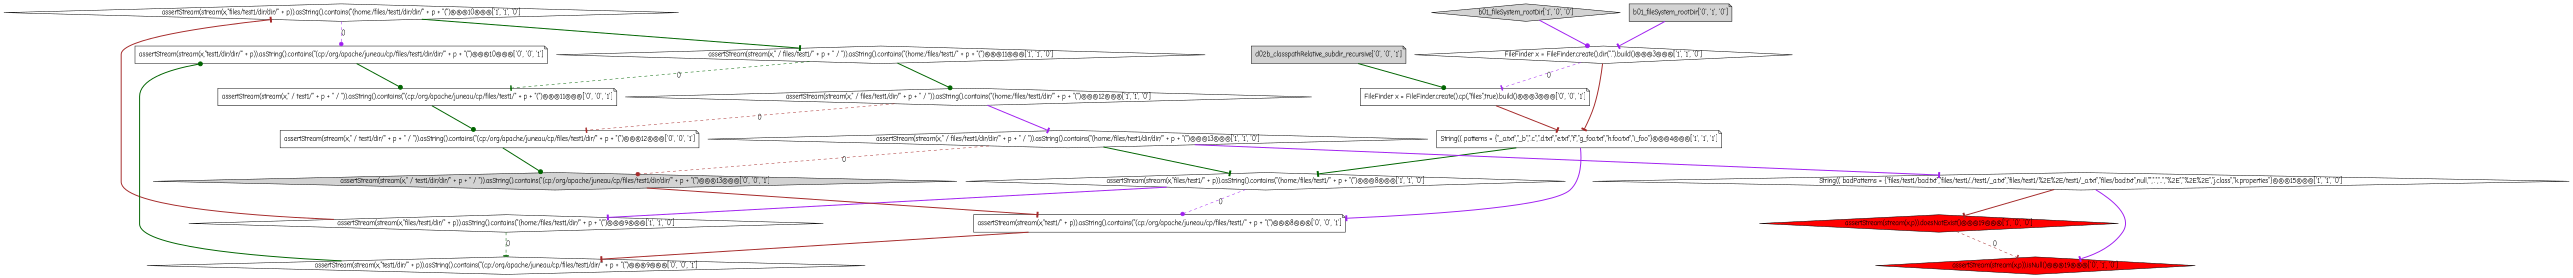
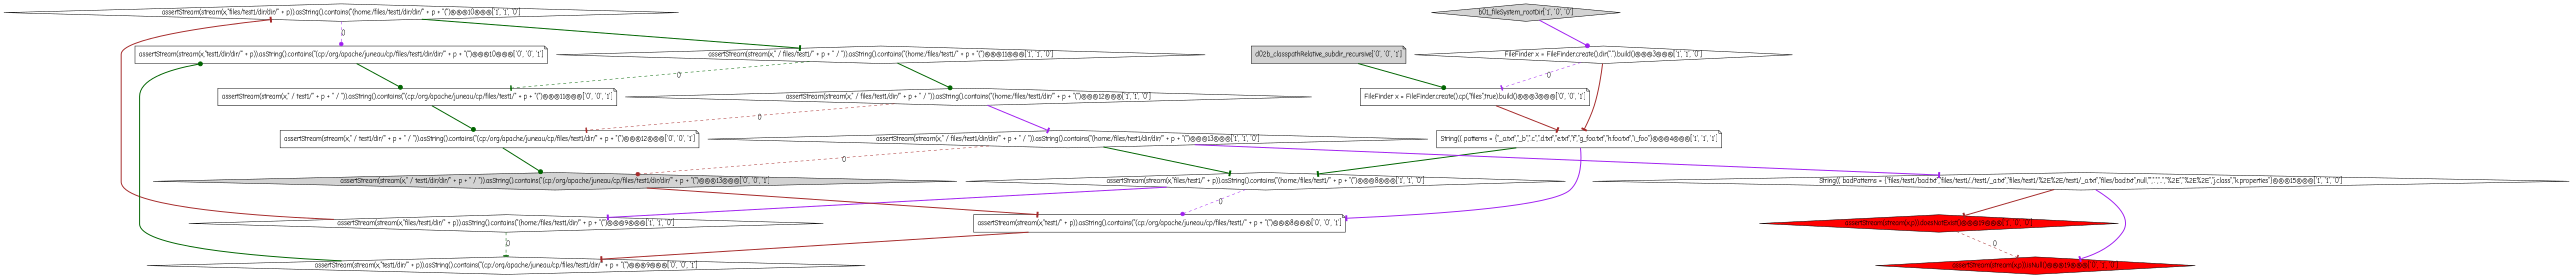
node "b01_fileSystem_rootDir['0', '1', '0']": removed
